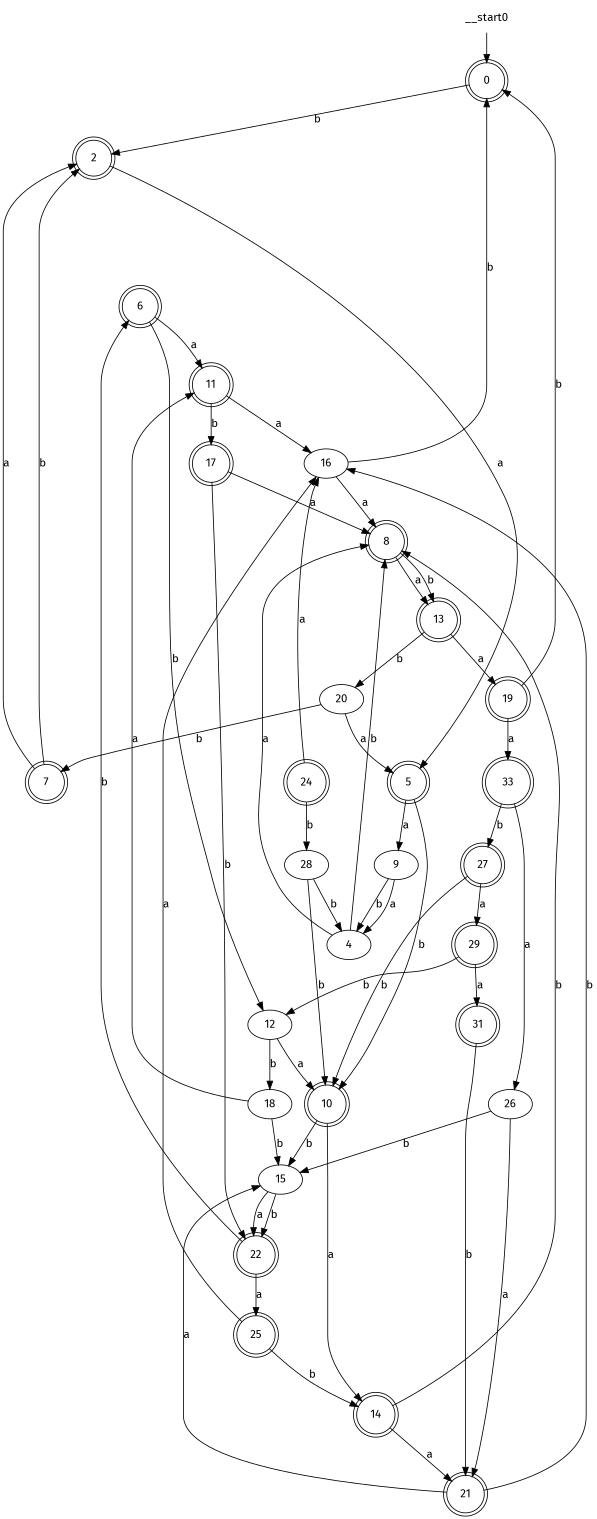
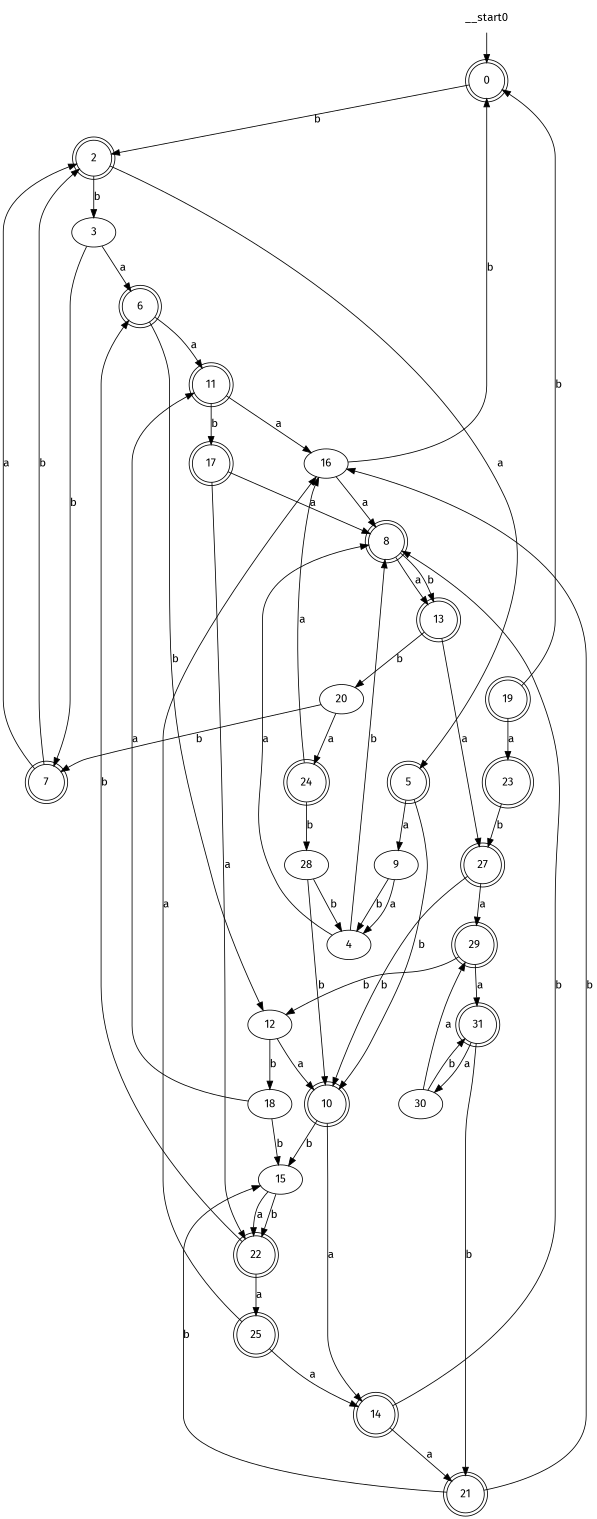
node "3": added
edge "13" -> "19": now "13" -> "27"
edge "20" -> "5": now "20" -> "24"
node "33": label "33" -> "23"
edge "17" -> "22": label "b" -> "a"
node "30": added
node "26": removed
edge "21" -> "15": label "a" -> "b"
edge "25" -> "14": label "b" -> "a"
